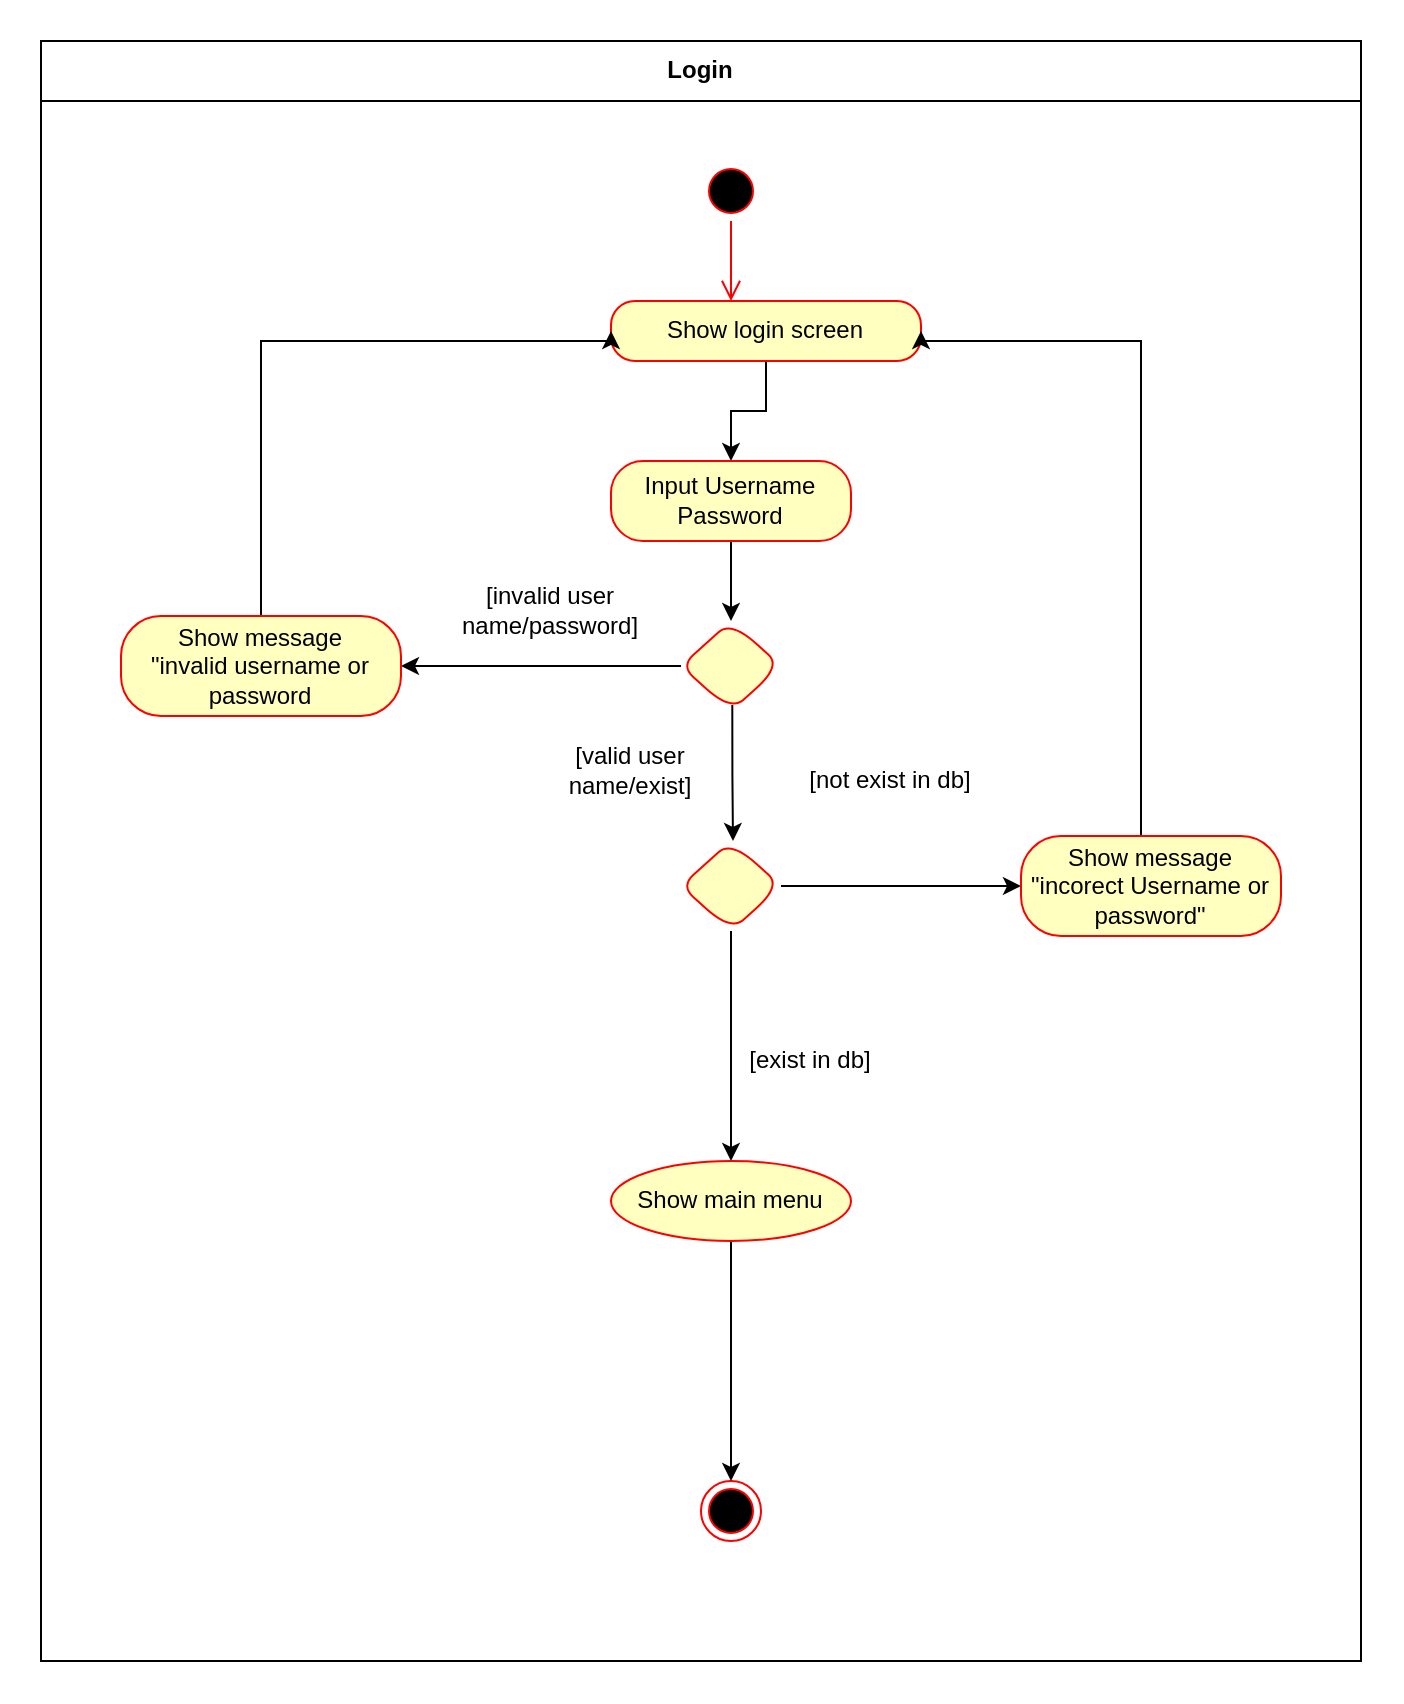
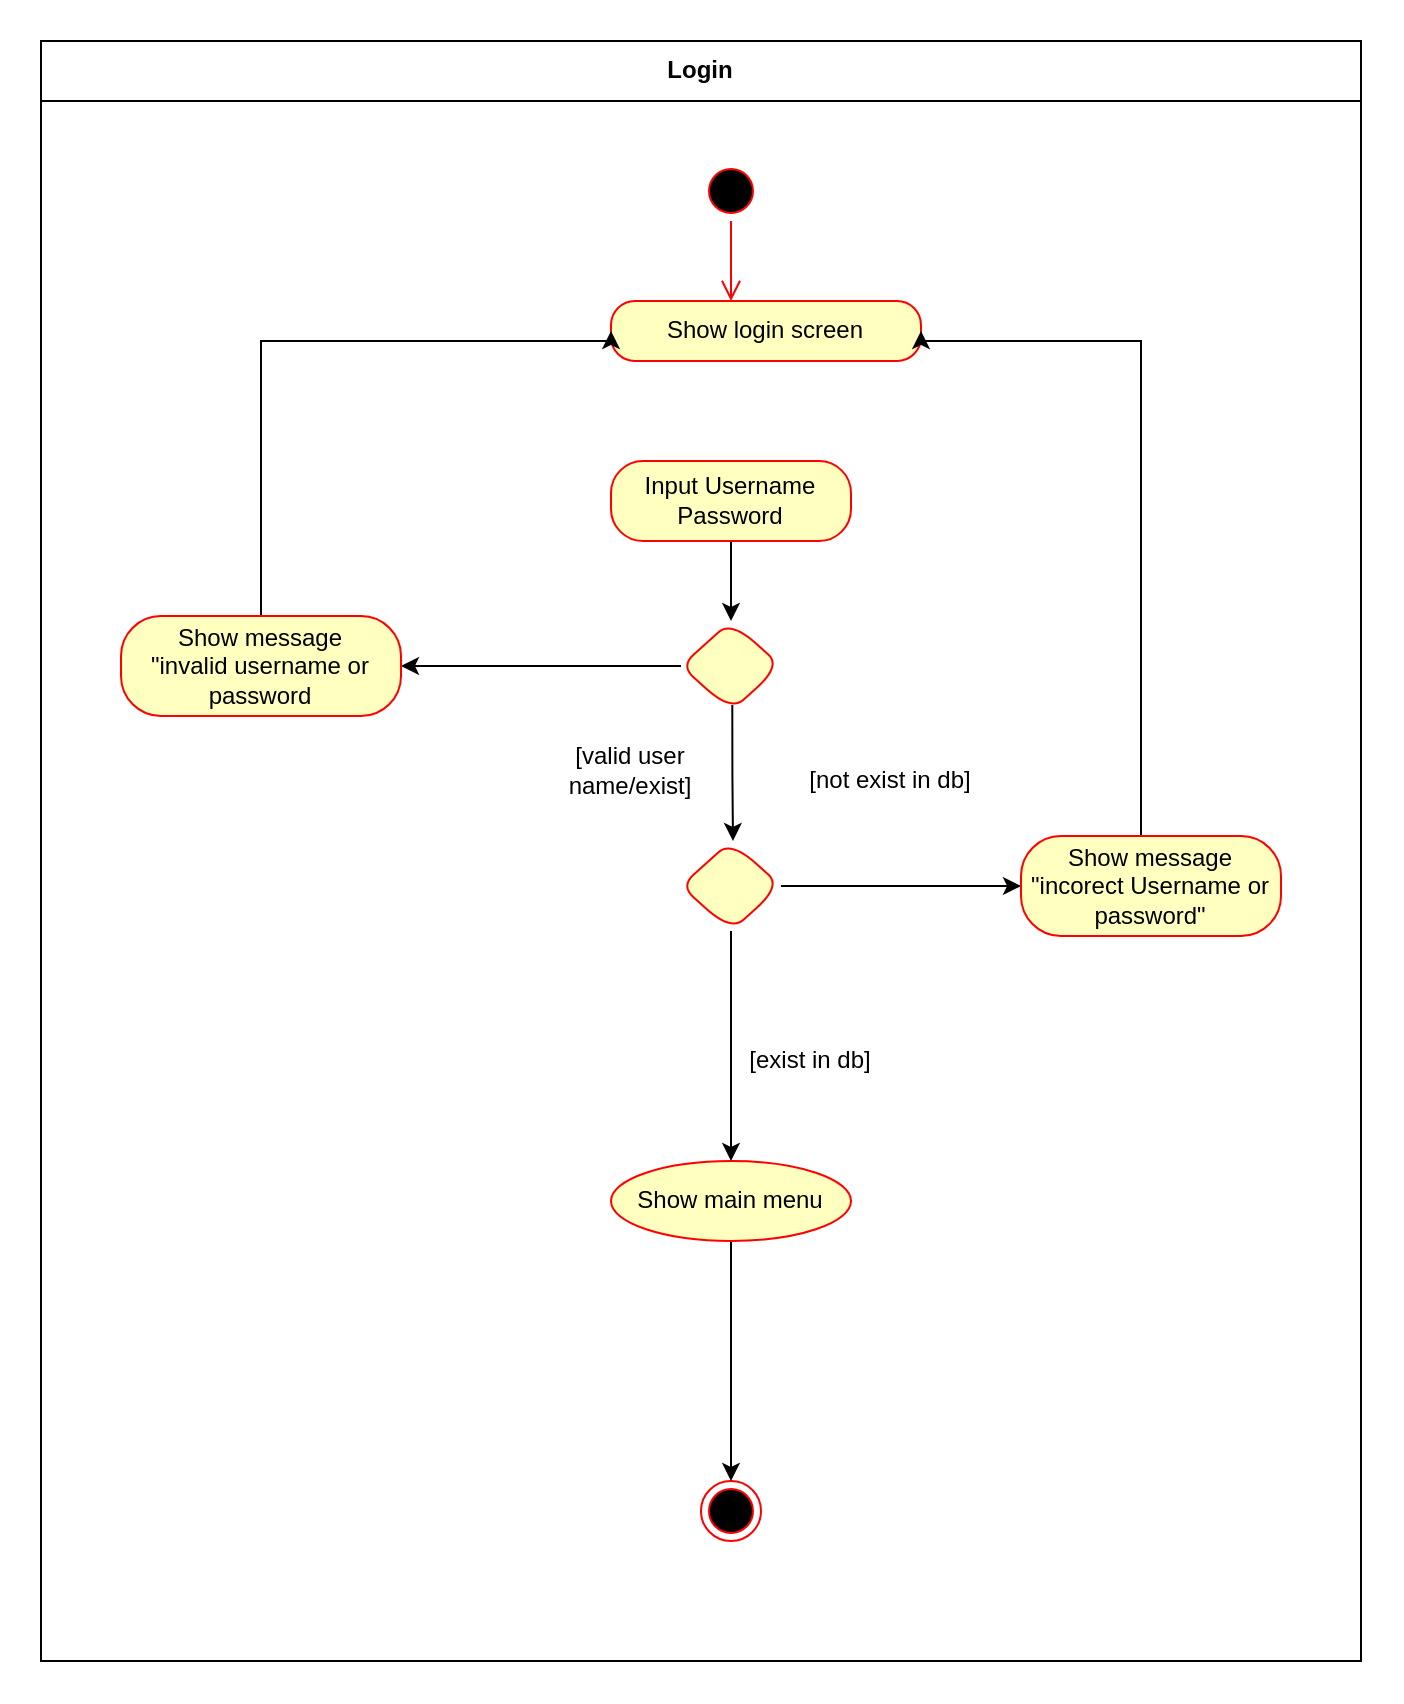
edge "Show login screen" -> "Input Username Password": removed
node "[invalid user name/password]": removed
